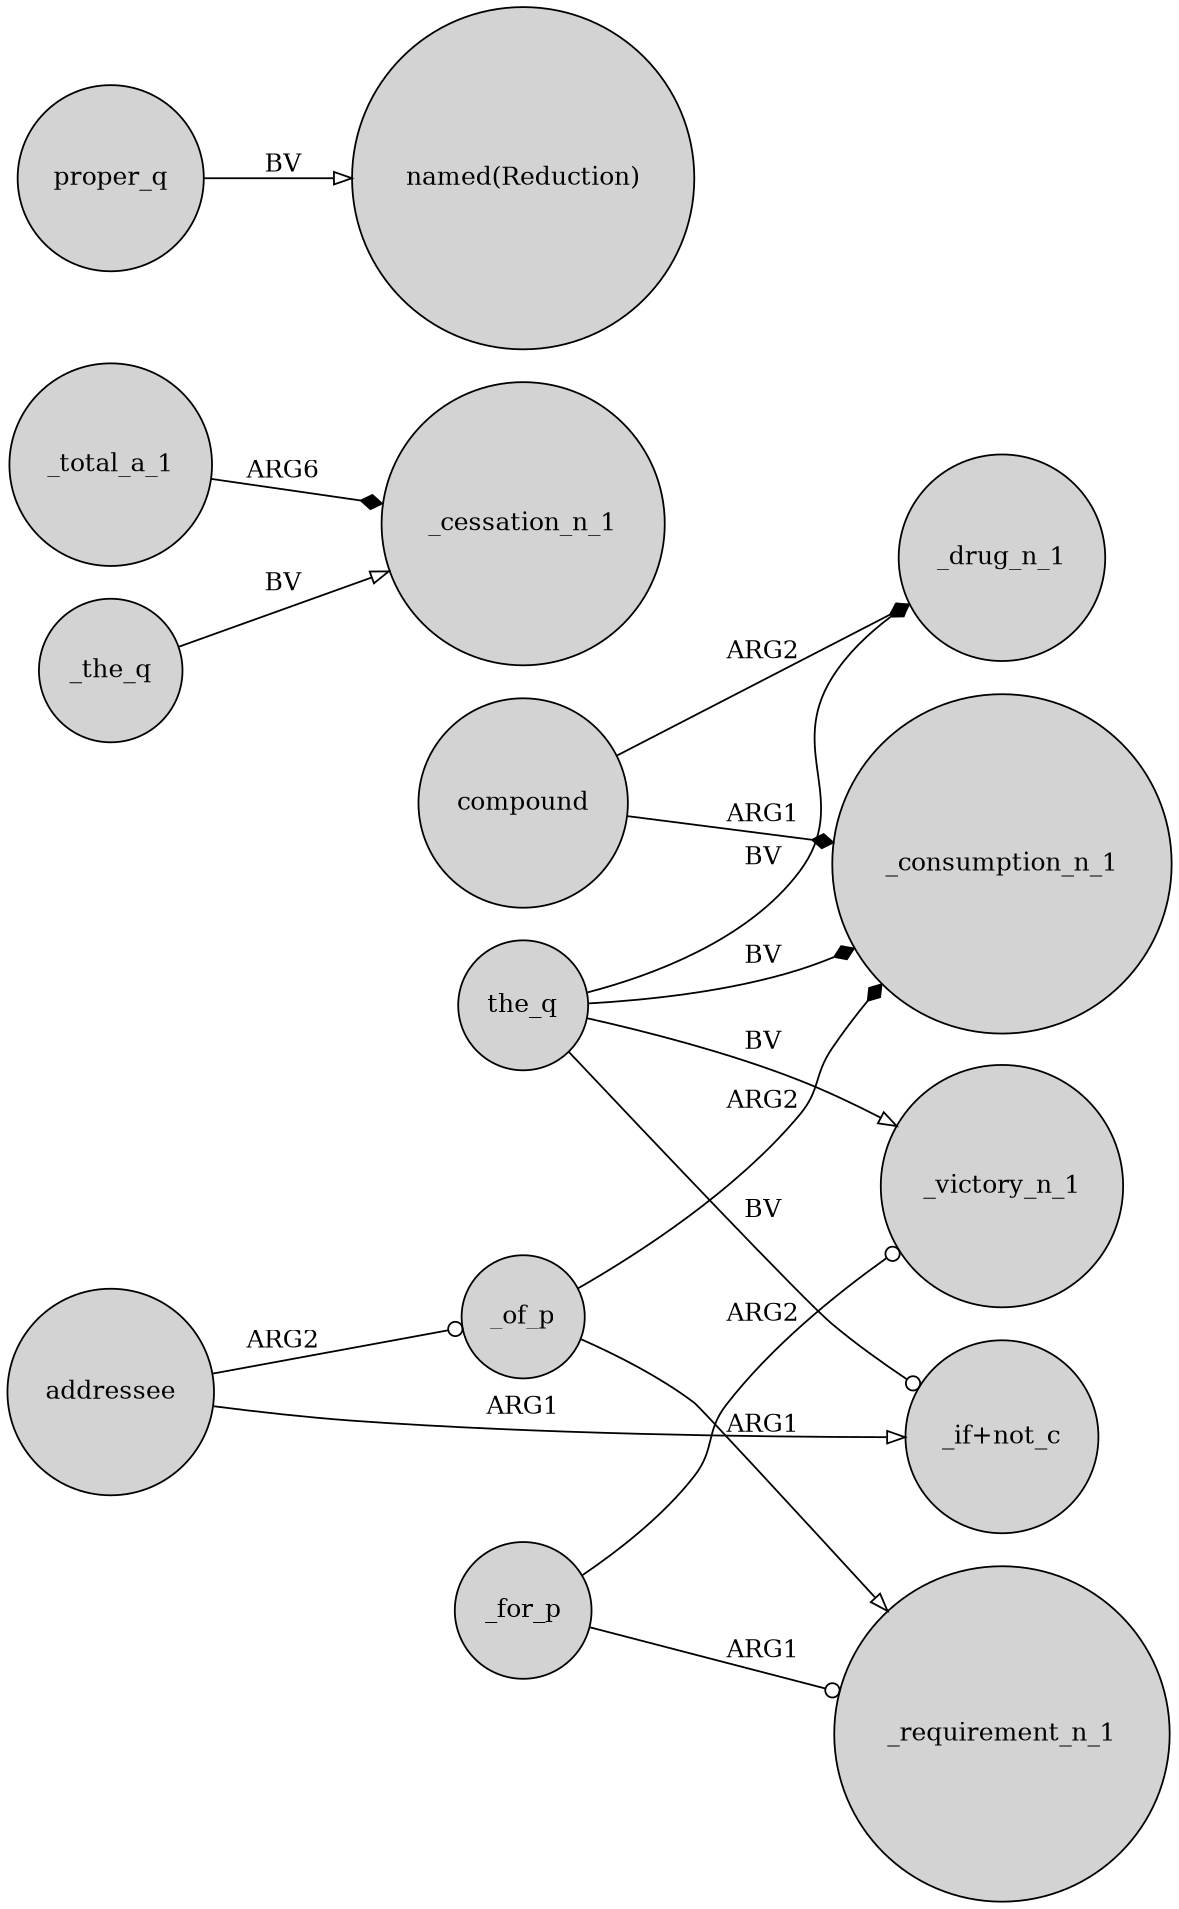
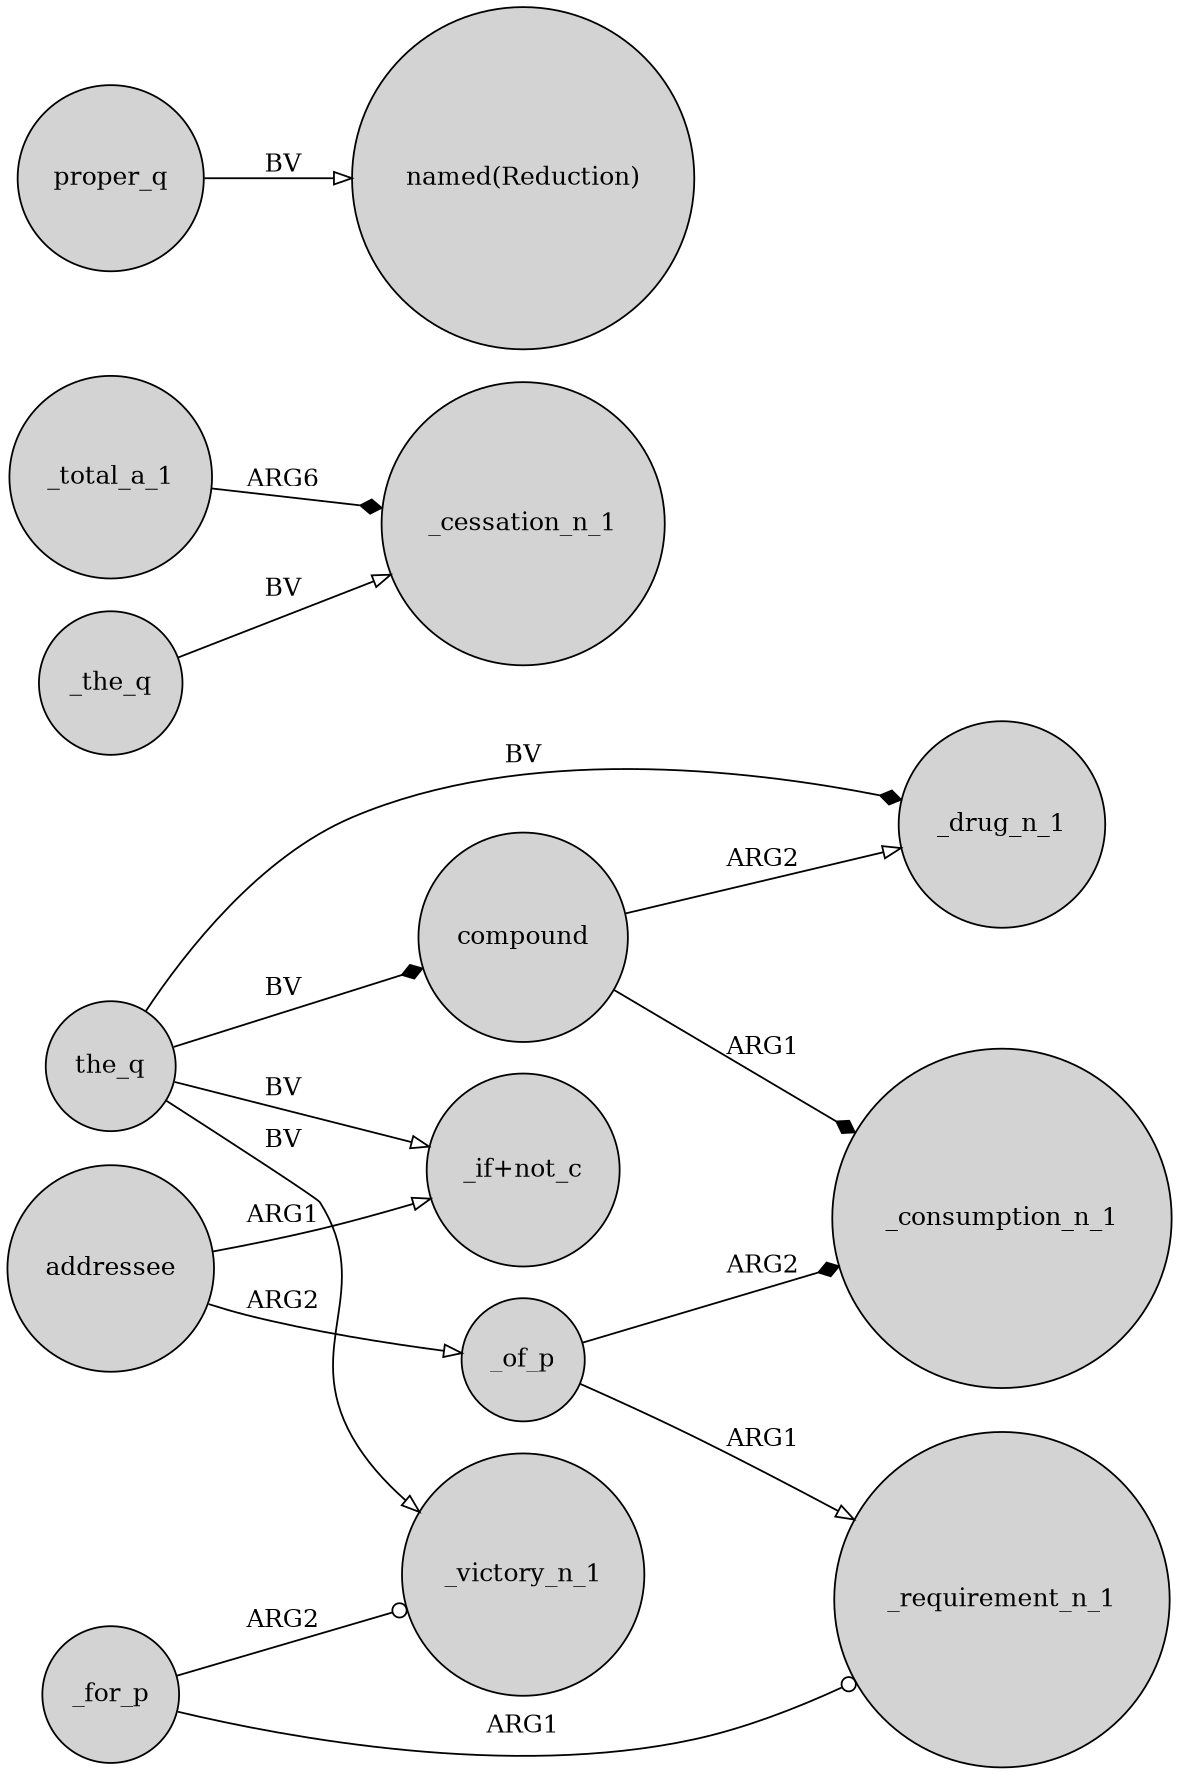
edge "compound" -> "_drug_n_1": arrowhead diamond -> onormal
edge "the_q" -> "_consumption_n_1": now "the_q" -> "compound"
edge "the_q" -> "_if+not_c": arrowhead odot -> onormal
edge "addressee" -> "_of_p": arrowhead odot -> onormal
